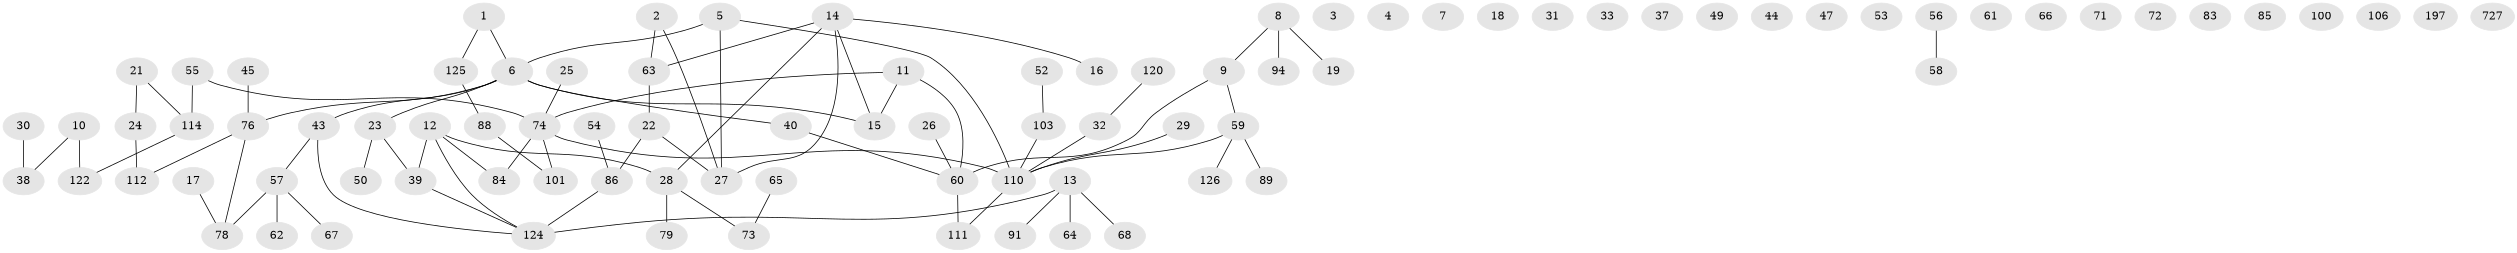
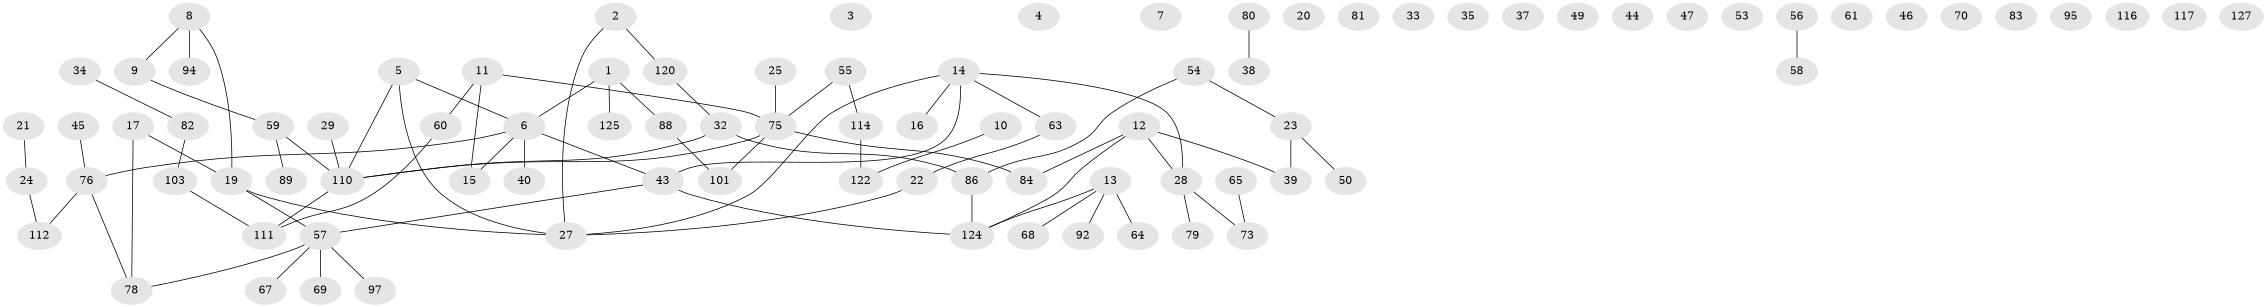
node "20": added
node "35": added
node "18": removed
node "31": label "31" -> "81"
node "66": label "66" -> "46"
node "71": removed
node "72": label "72" -> "70"
node "85": label "85" -> "95"
node "100": removed
node "106": label "106" -> "116"
node "197": label "197" -> "117"
node "727": label "727" -> "127"
edge "2" -- "63": now "2" -- "120"
edge "14" -- "15": now "14" -- "43"
node "34": added
node "52": label "52" -> "82"
edge "125" -- "88": now "1" -- "88"
edge "21" -- "114": removed
edge "6" -- "23": now "54" -- "23"
node "30": label "30" -> "80"
node "74": label "74" -> "75"
node "26": removed
edge "9" -- "60": removed
edge "17" -- "19": added
edge "10" -- "38": removed
edge "103" -- "110": now "103" -- "111"
edge "22" -- "86": now "32" -- "86"
edge "40" -- "60": removed
node "126": removed
edge "39" -- "124": removed
edge "19" -- "57": added
edge "19" -- "27": added
node "62": label "62" -> "69"
node "91": label "91" -> "92"
node "97": added
